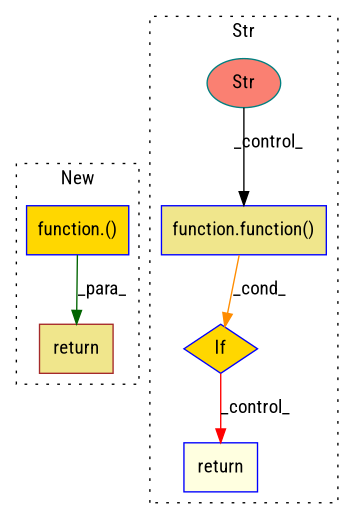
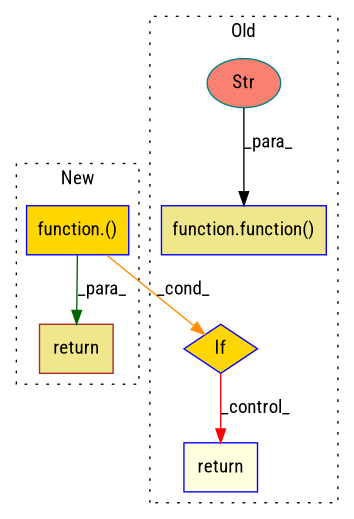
cluster "Str": label "Str" -> "Old"
edge "Str" -> "function.function()": label "_control_" -> "_para_"
edge "function.function()" -> "If": now "function.()" -> "If"
